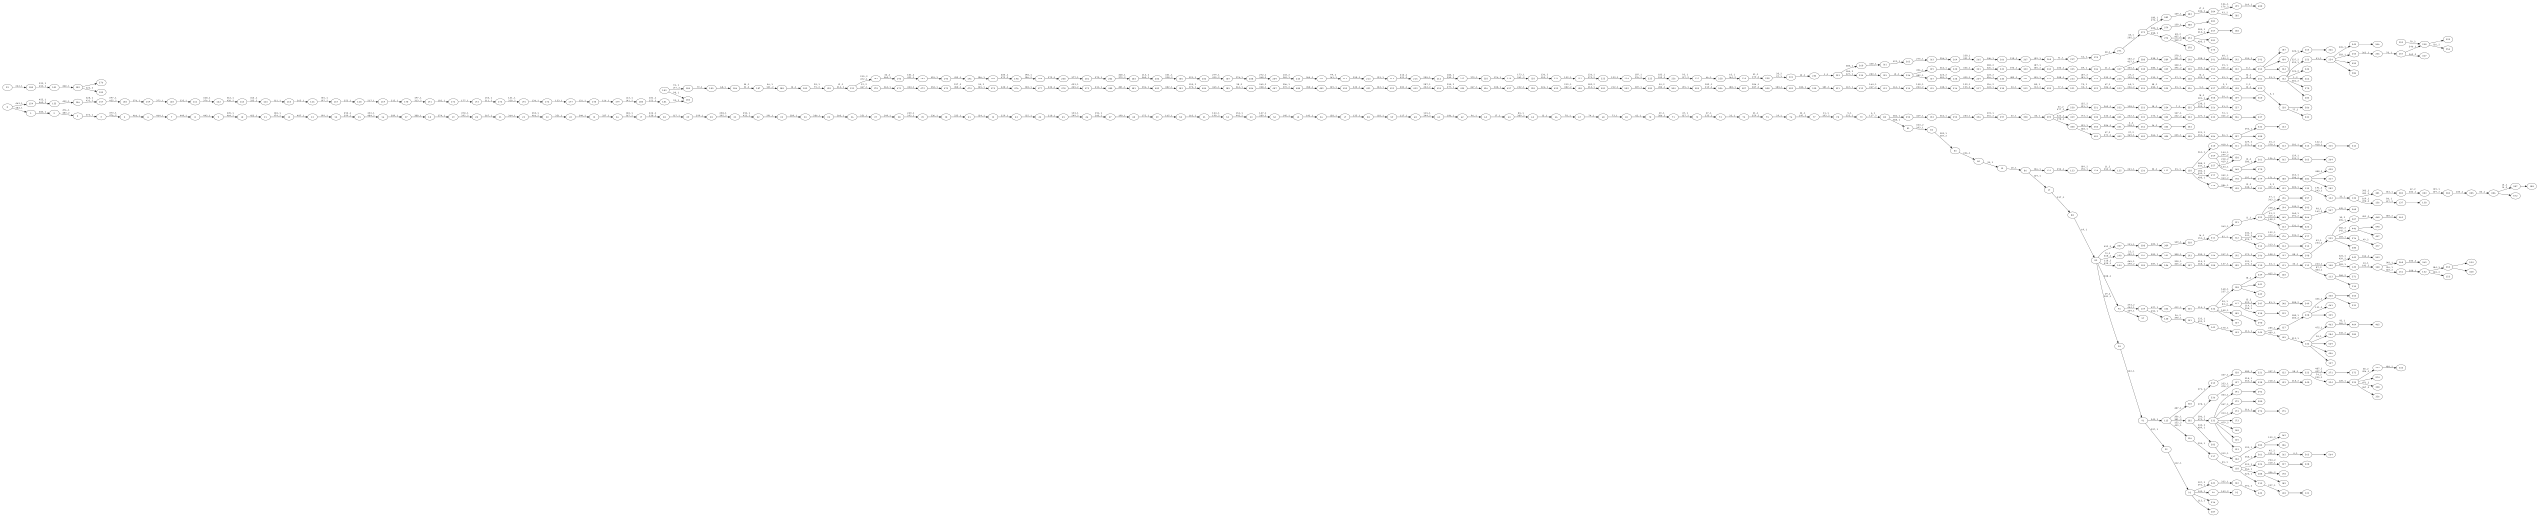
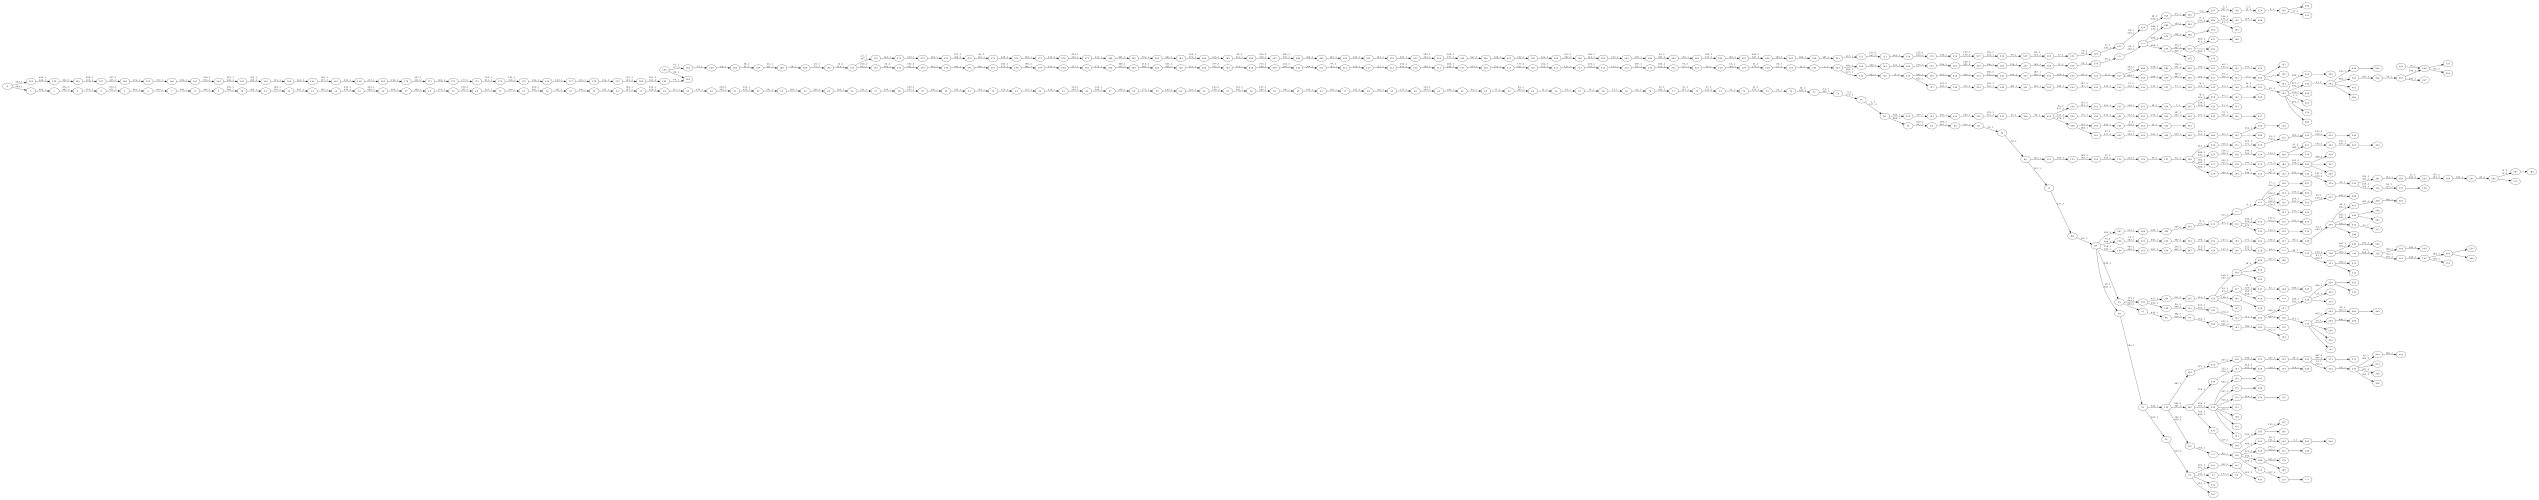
edge "359" -> "358": reversed
node "98": added
